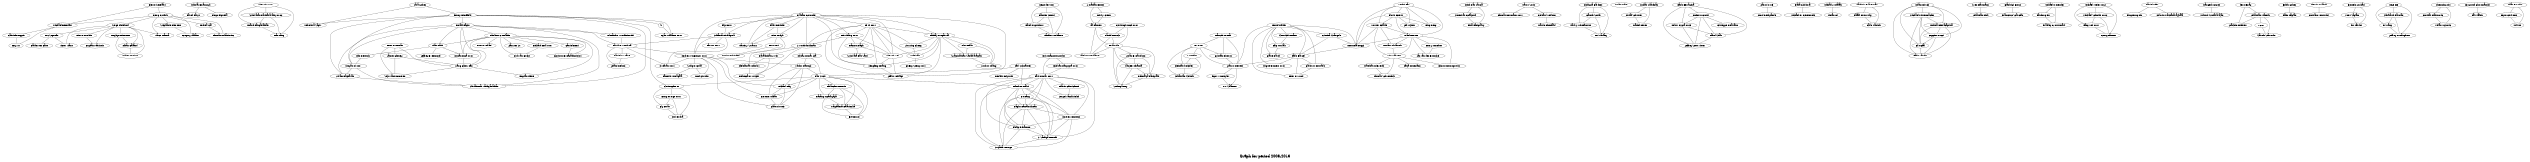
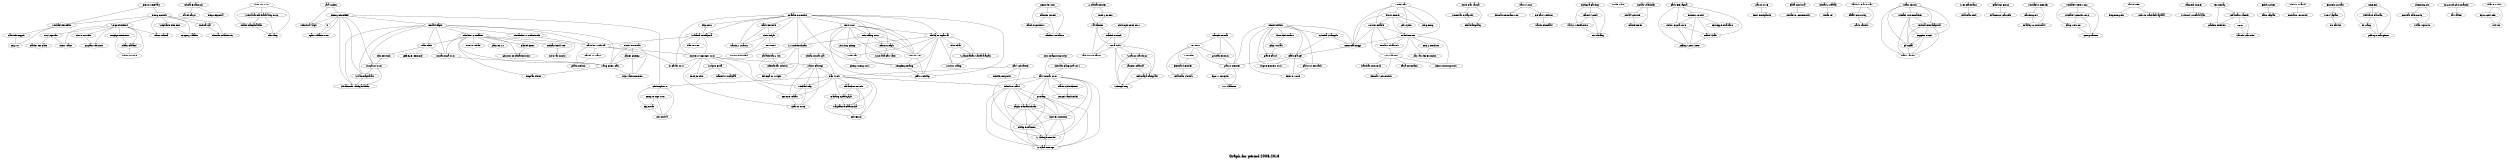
edge "Ke Yi 0001" -- "Zengfeng Huang": now "Ke Yi 0001" -- "Srinivasa Rao Satti"
